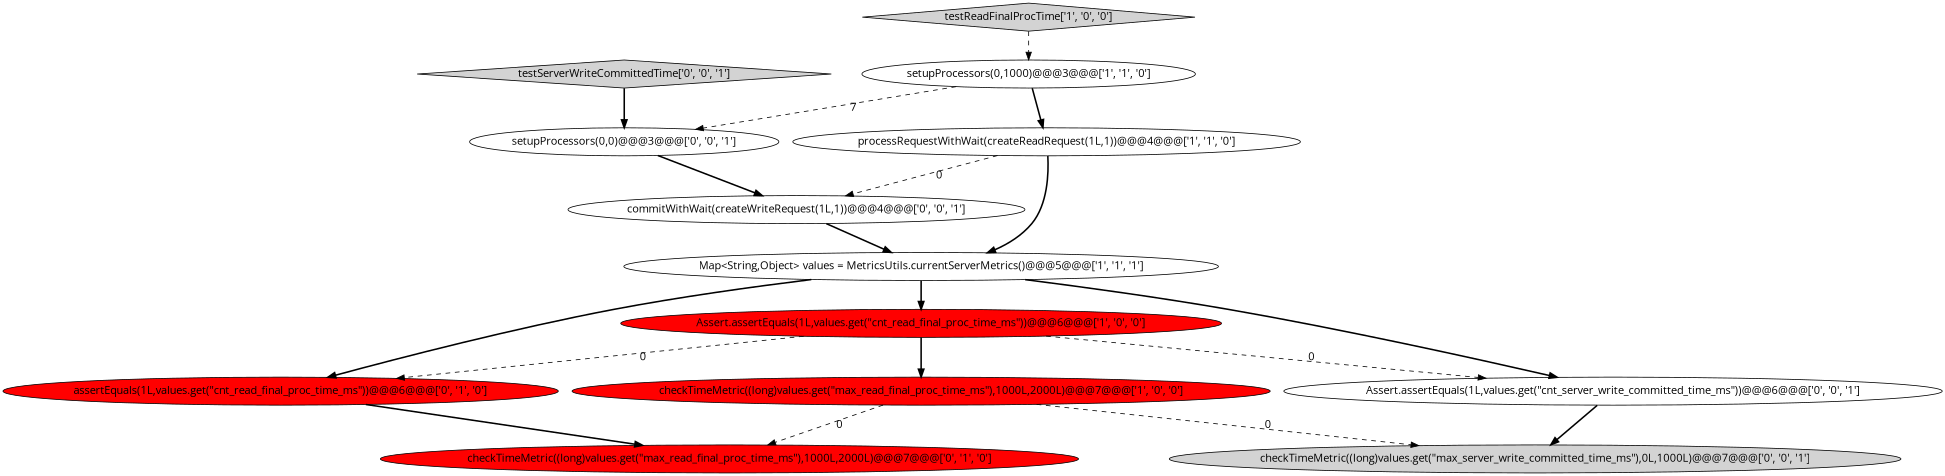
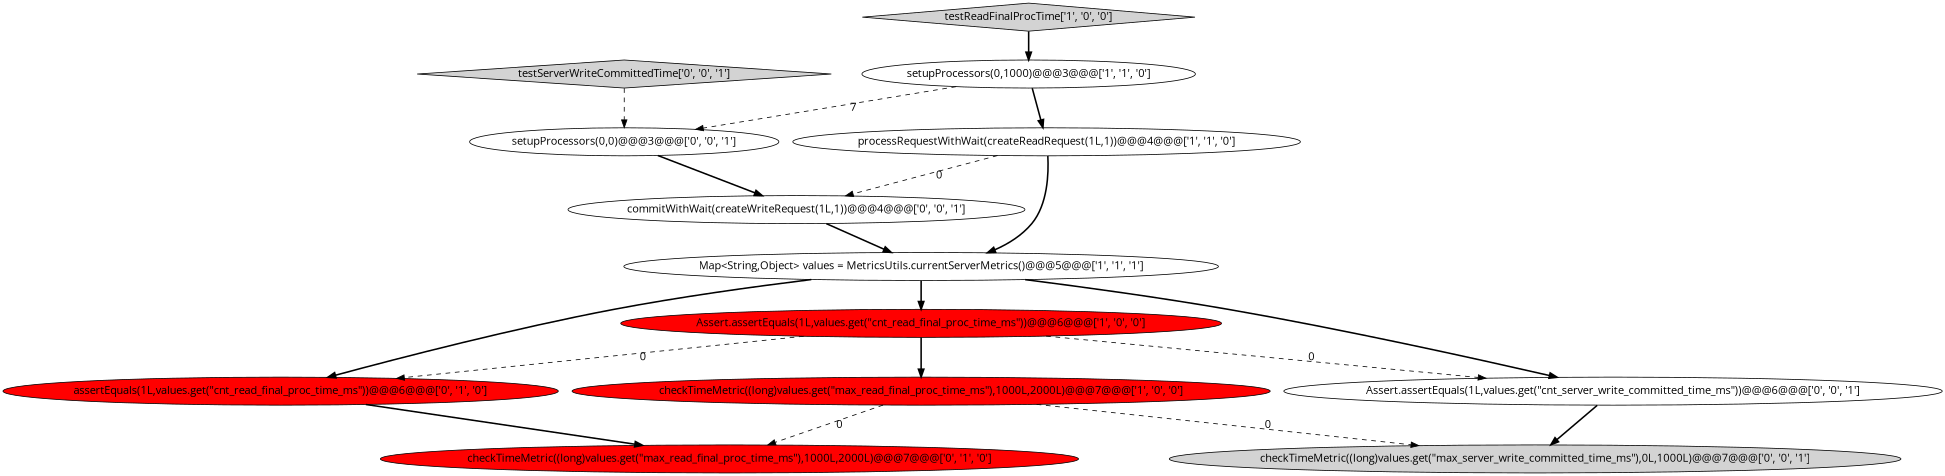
edge "testReadFinalProcTime['1', '0', '0']" -> "setupProcessors(0,1000)@@@3@@@['1', '1', '0']": style dashed -> bold
edge "testServerWriteCommittedTime['0', '0', '1']" -> "setupProcessors(0,0)@@@3@@@['0', '0', '1']": style bold -> dashed
